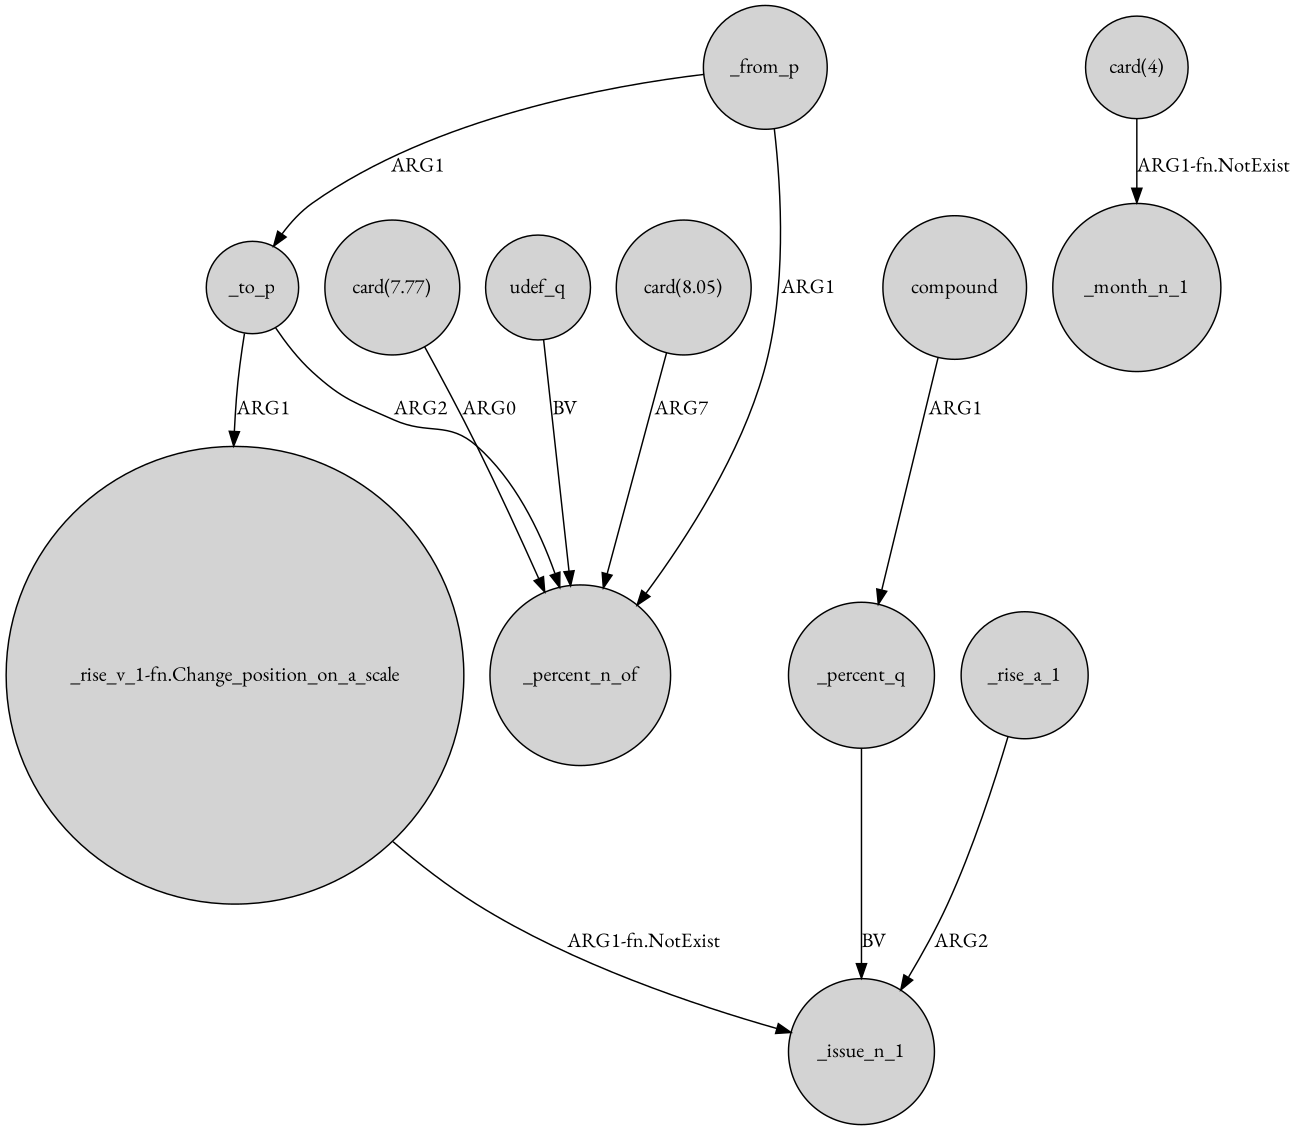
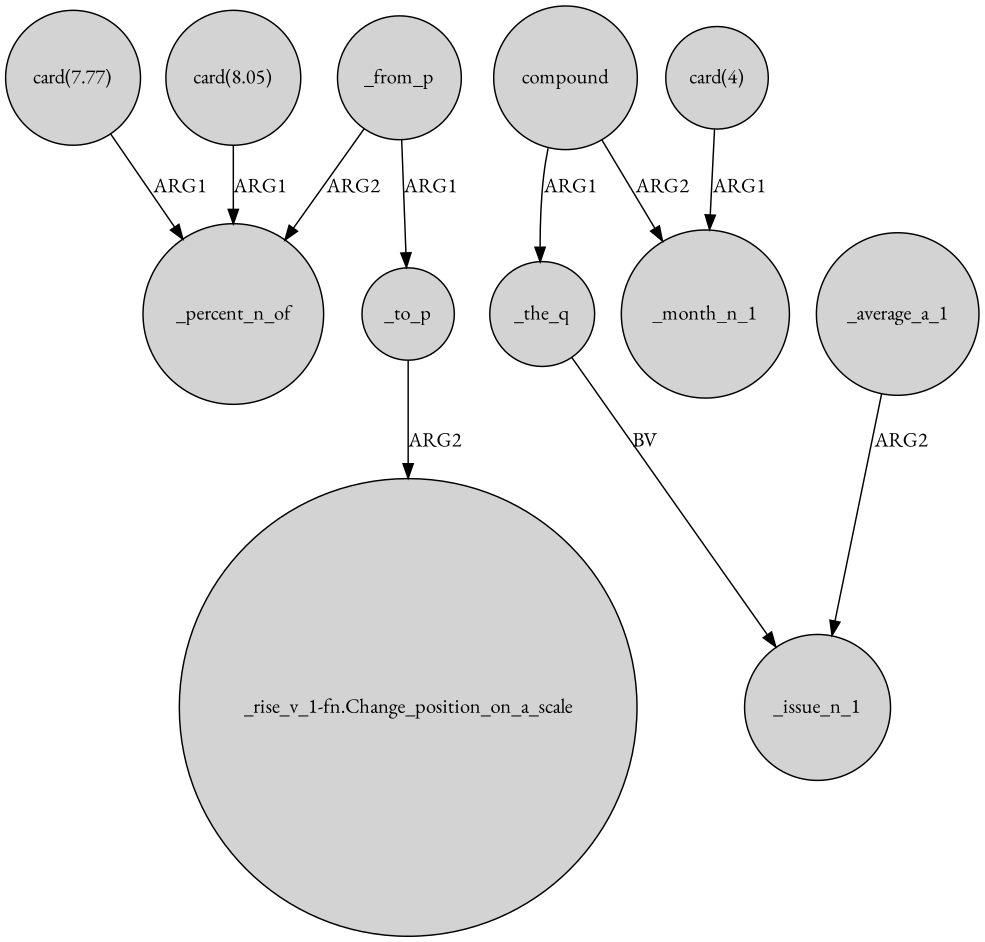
edge "card(4)" -> "_month_n_1": label "ARG1-fn.NotExist" -> "ARG1"
edge "compound" -> "_month_n_1": added, label "ARG2"
node "udef_q": removed
edge "_from_p" -> "_percent_n_of": label "ARG1" -> "ARG2"
edge "_to_p" -> "_rise_v_1-fn.Change_position_on_a_scale": label "ARG1" -> "ARG2"
edge "card(7.77)" -> "_percent_n_of": label "ARG0" -> "ARG1"
edge "card(8.05)" -> "_percent_n_of": label "ARG7" -> "ARG1"
edge "_to_p" -> "_percent_n_of": removed, label "ARG2"
node "_percent_q": label "_percent_q" -> "_the_q"
node "_rise_a_1": label "_rise_a_1" -> "_average_a_1"
edge "_rise_v_1-fn.Change_position_on_a_scale" -> "_issue_n_1": removed, label "ARG1-fn.NotExist"
